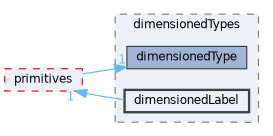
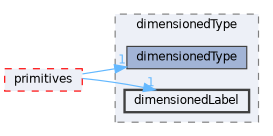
cluster "dimensionedTypes": label "dimensionedTypes" -> "dimensionedType"
edge "dimensionedLabel" -> "primitives": reversed
